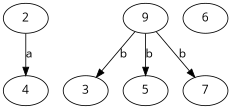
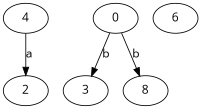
node "9": label "9" -> "0"
edge "2" -> "4": reversed
node "5": removed
node "7": label "7" -> "8"
